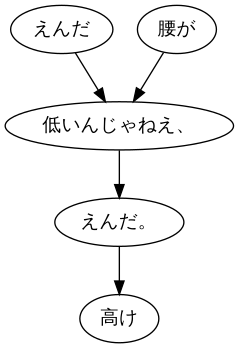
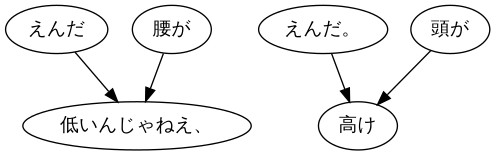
node "頭が": added
edge "低いんじゃねえ、" -> "えんだ。": removed
